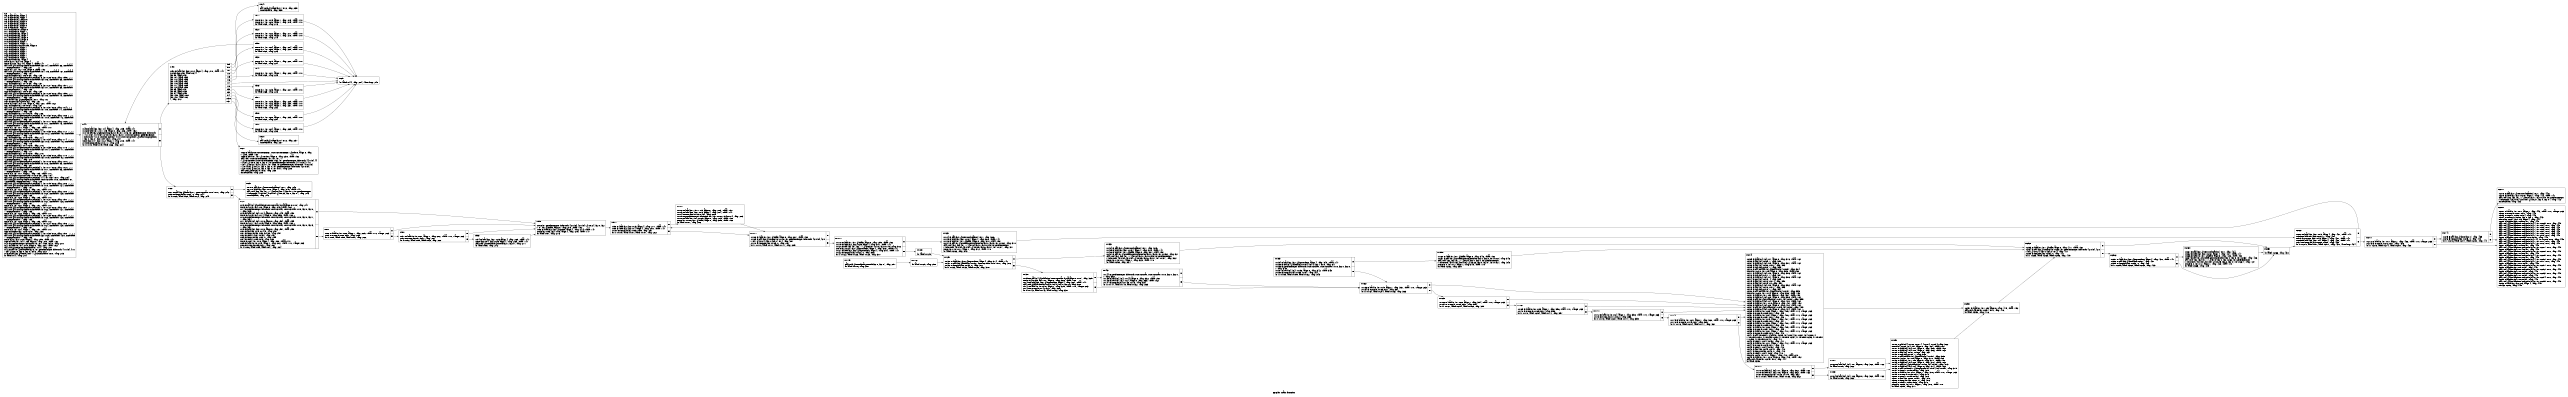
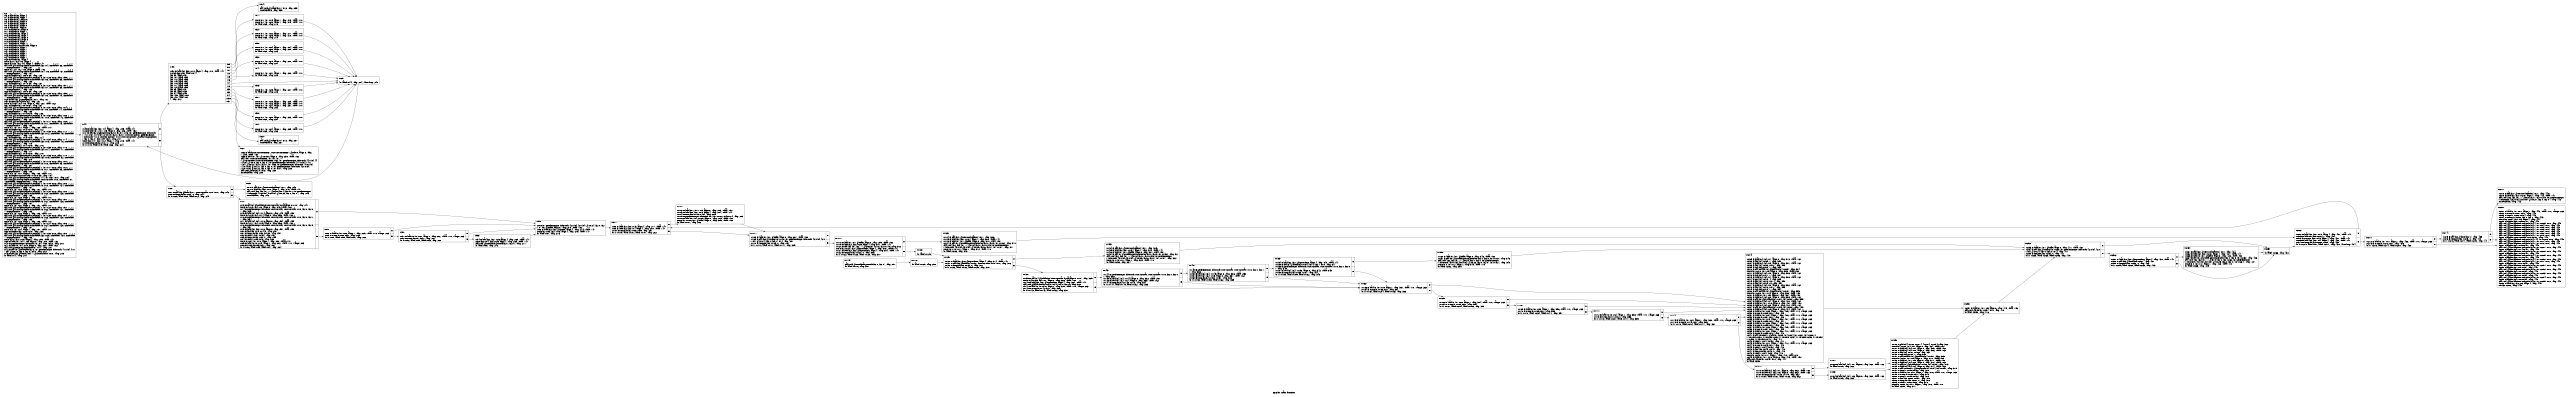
edge "%55:" -> "%44:": now "%65:" -> "%44:"
node "%277:": text "unreachable, !dbg !432" -> "unreachable, !dbg !442"
node "%148:": added
